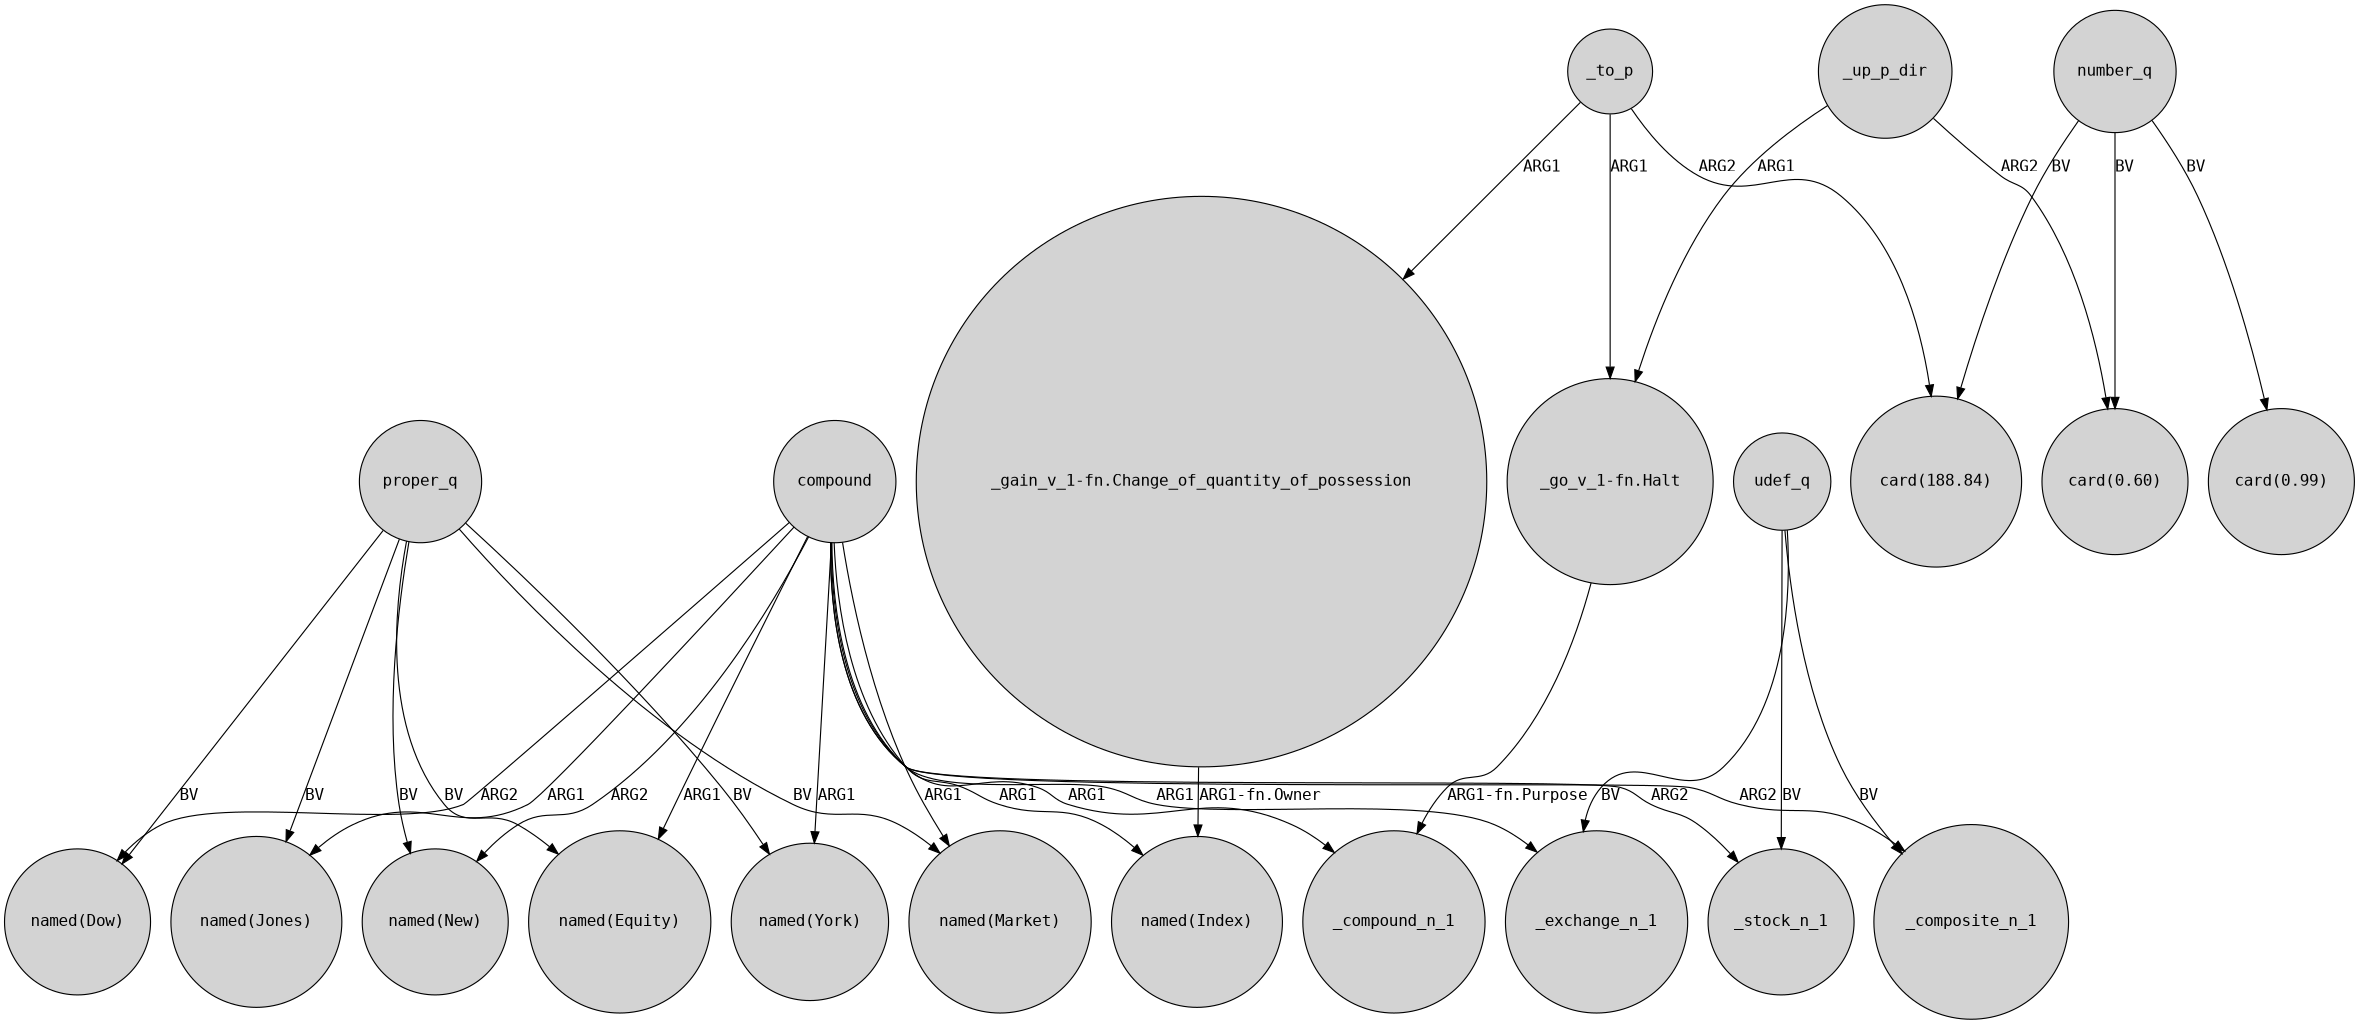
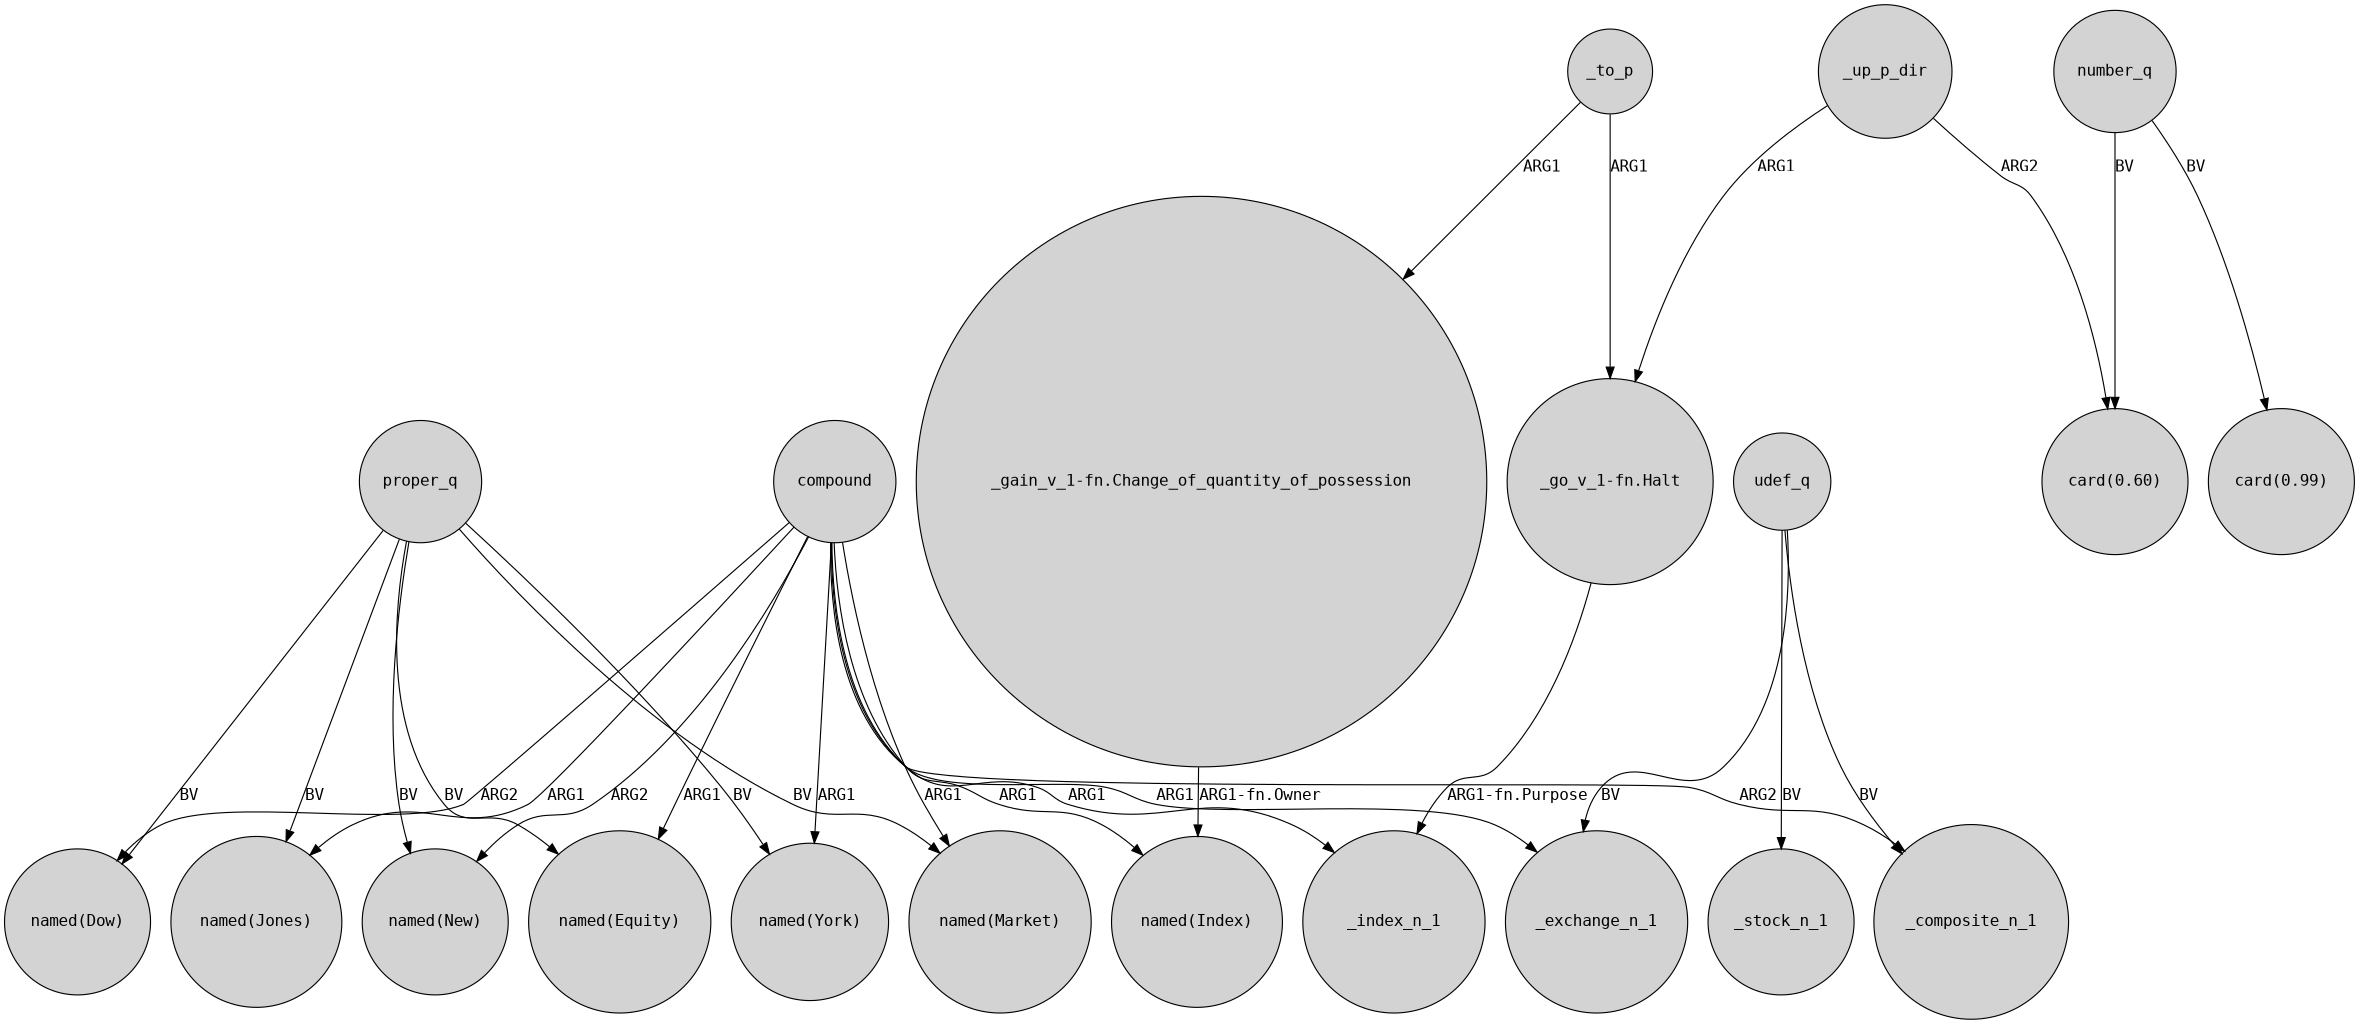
node "card(188.84)": removed
edge "compound" -> "_stock_n_1": removed, label "ARG2"
node "_compound_n_1": label "_compound_n_1" -> "_index_n_1"
